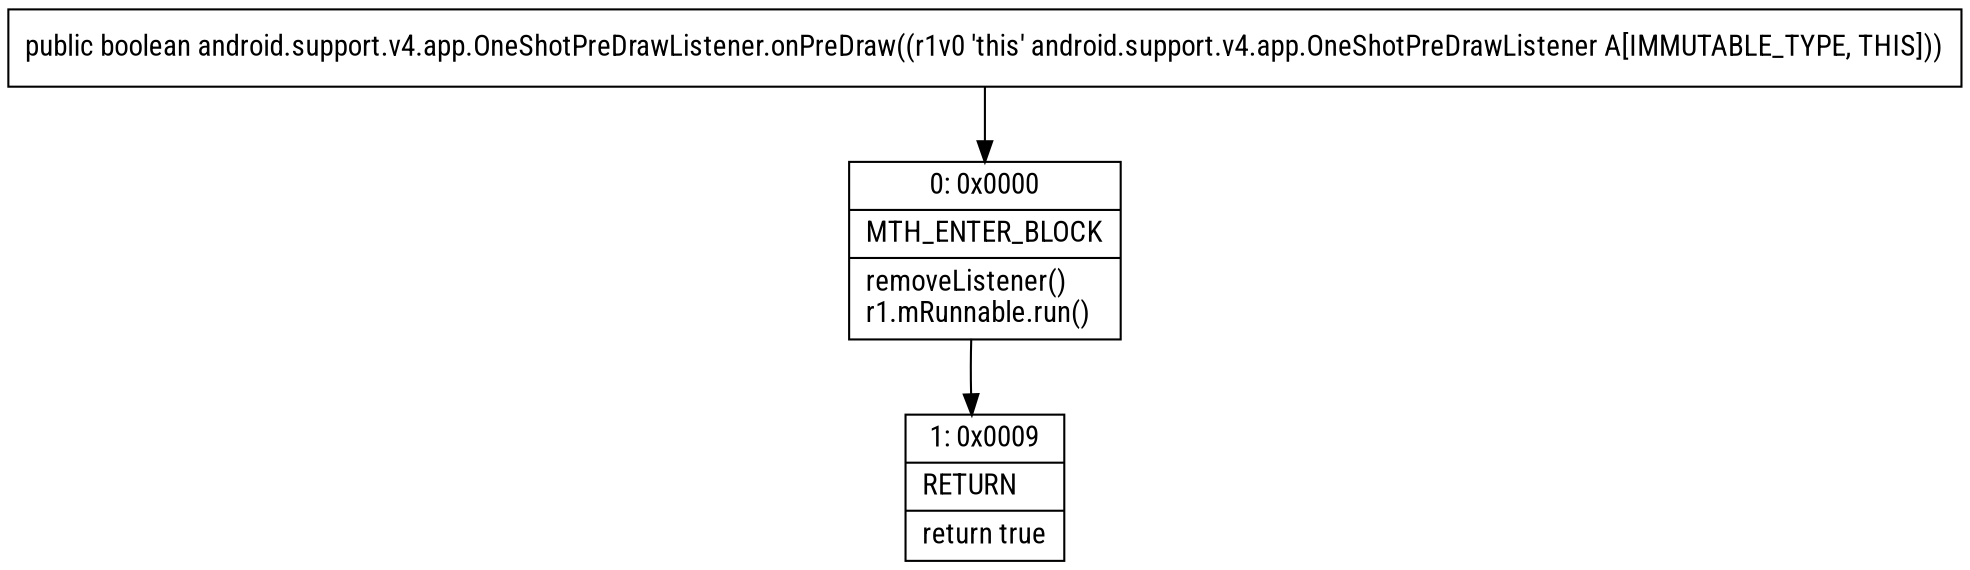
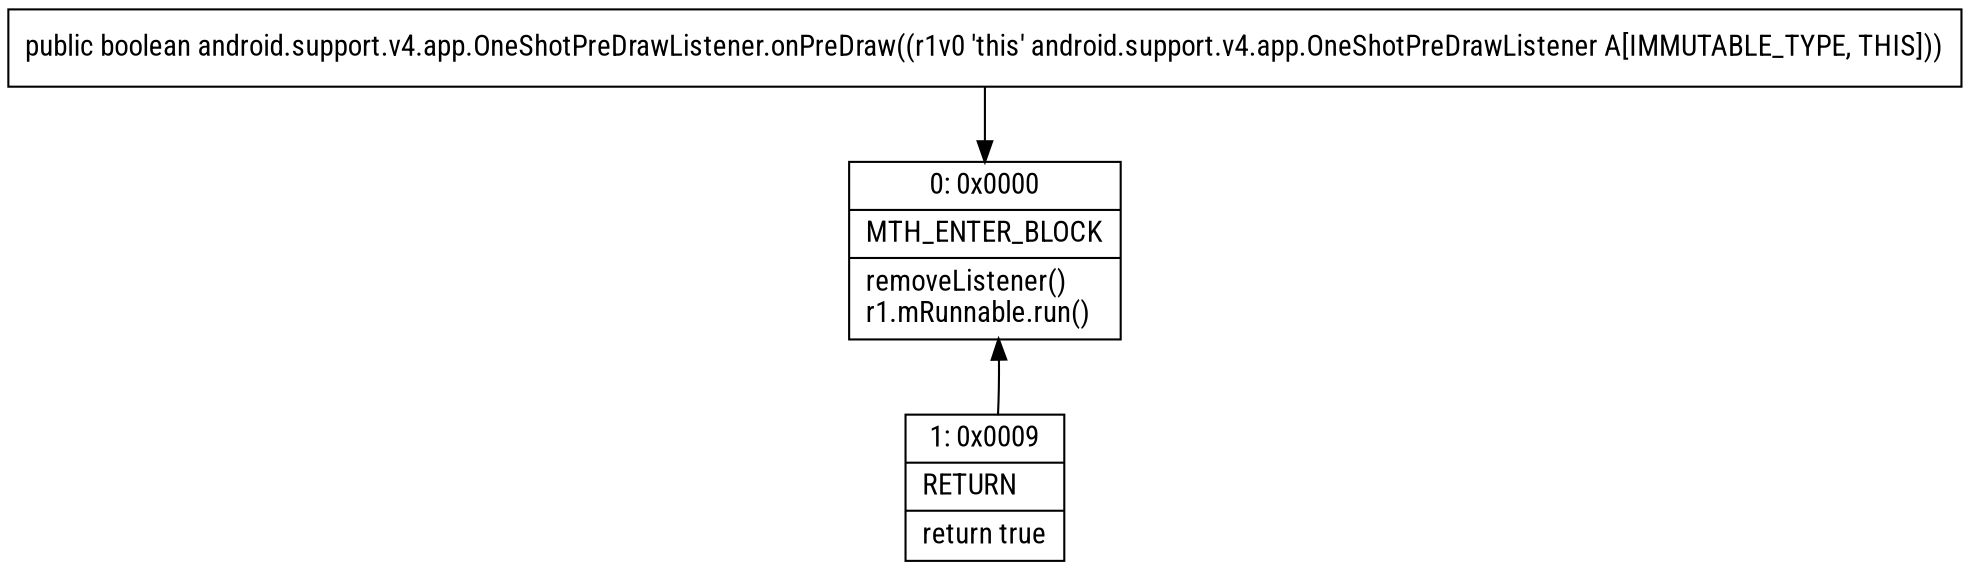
edge "0: 0x0000" -> "1: 0x0009": reversed
